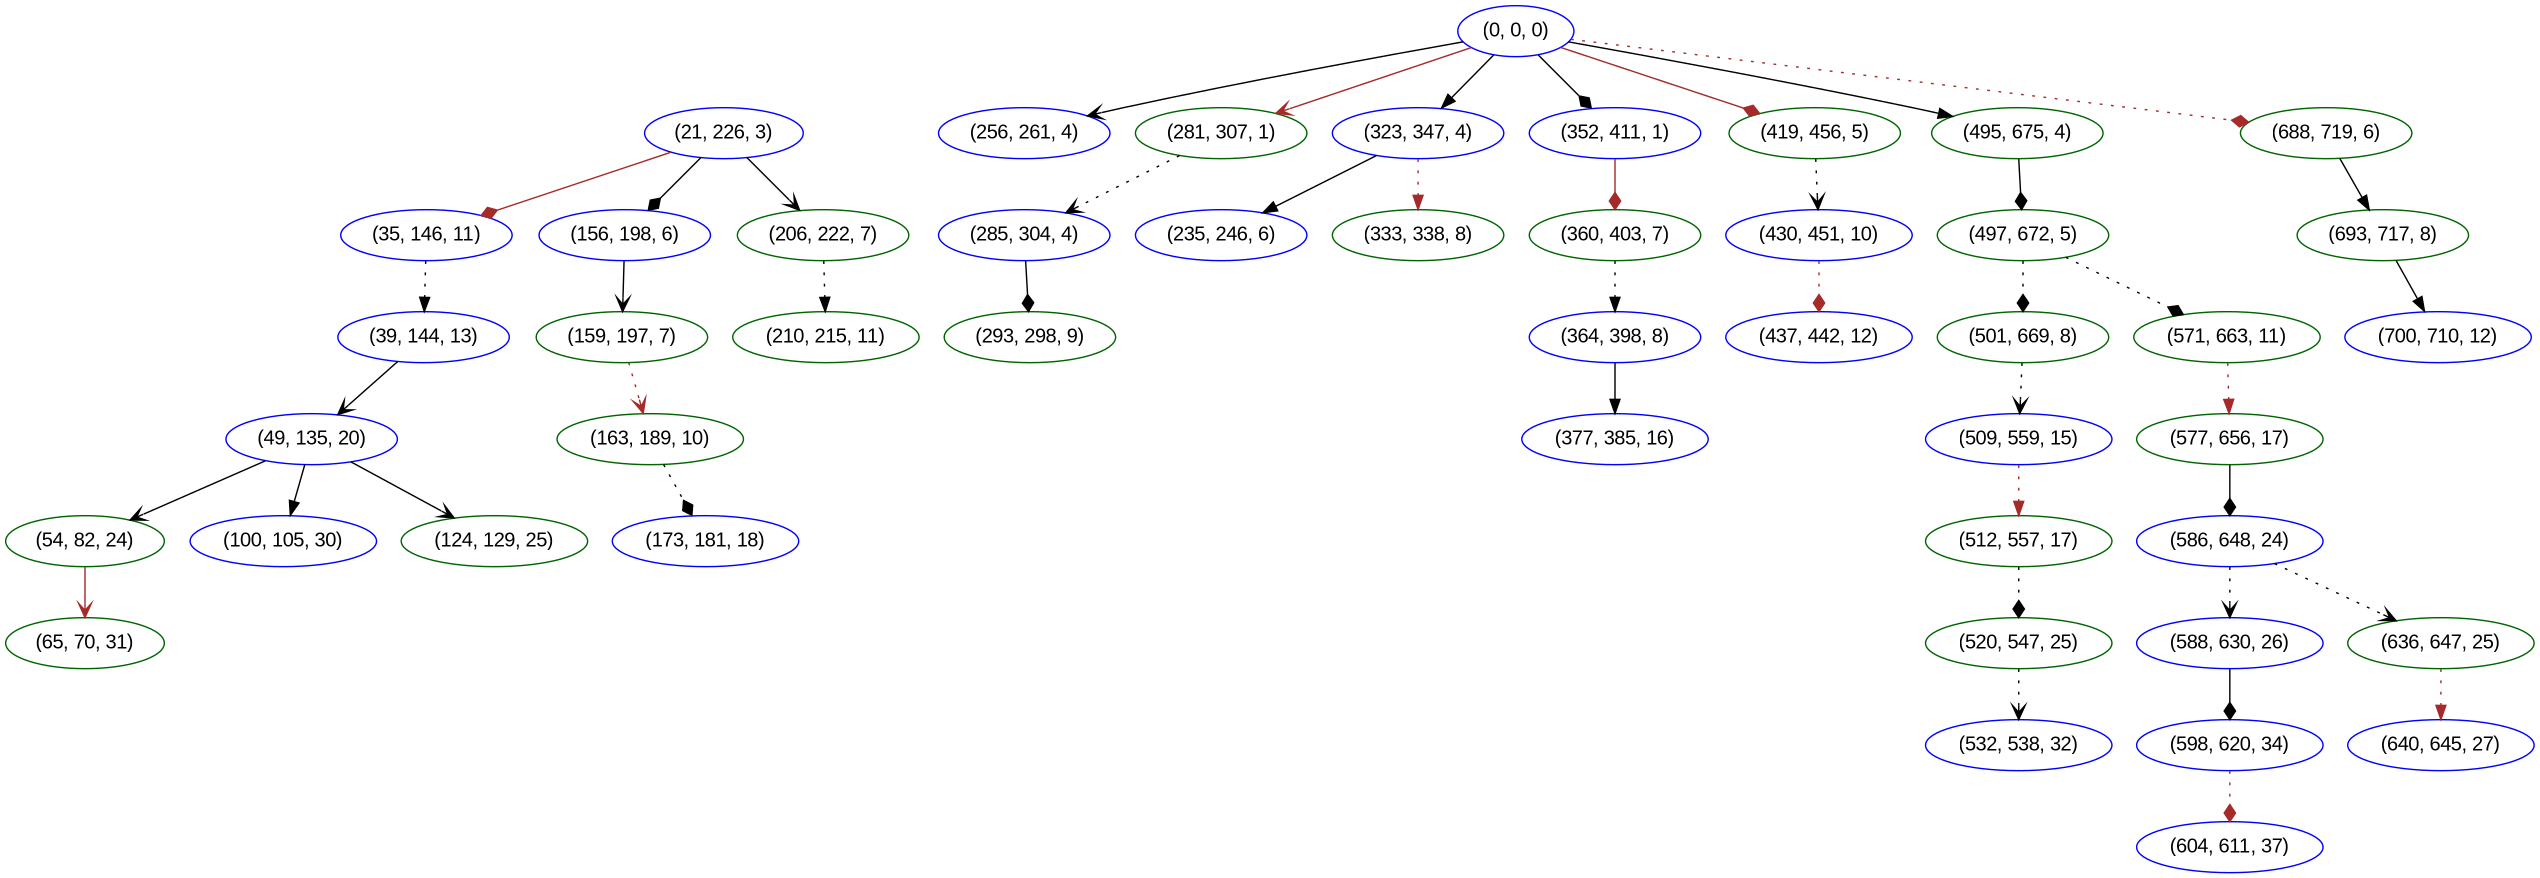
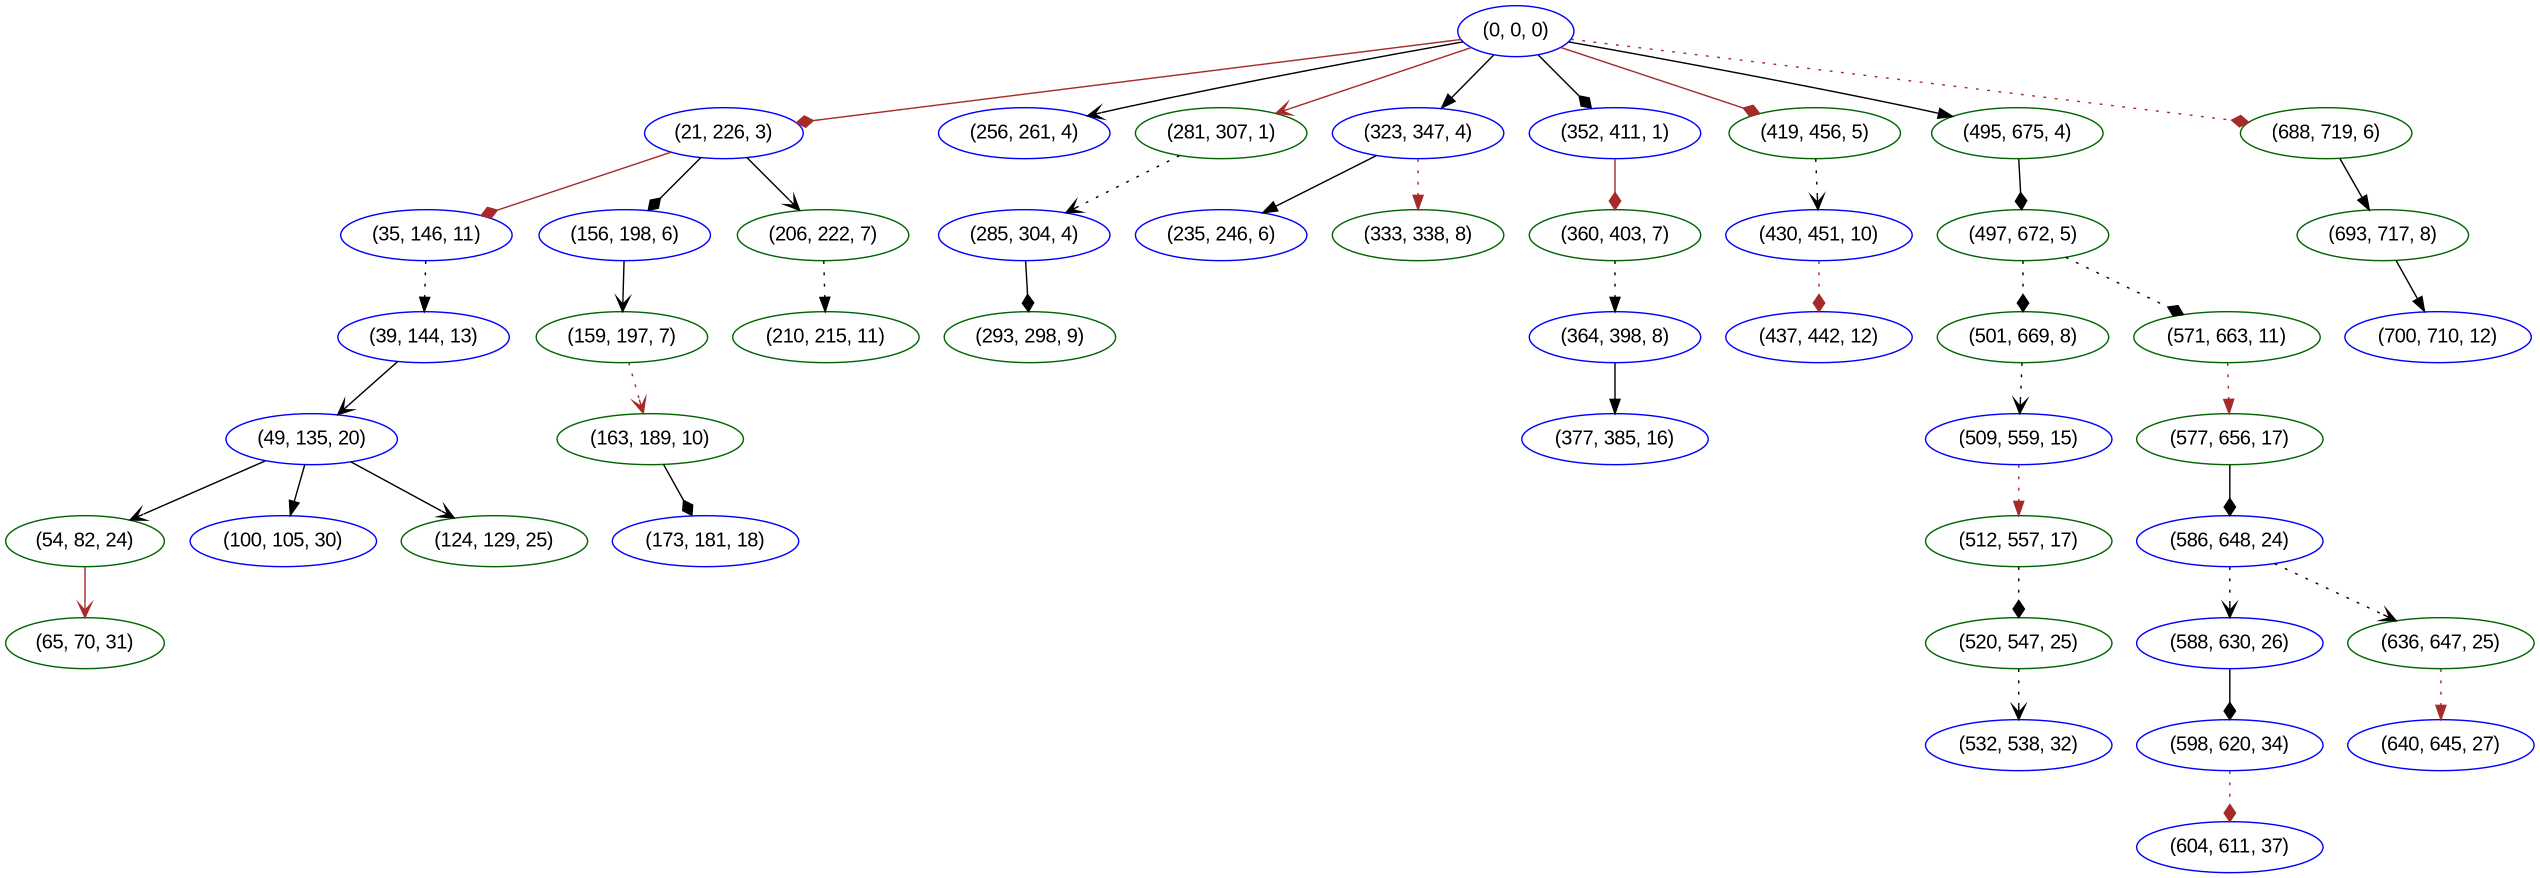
edge "(0, 0, 0)" -> "(21, 226, 3)": added
edge "(163, 189, 10)" -> "(173, 181, 18)": style dotted -> solid
